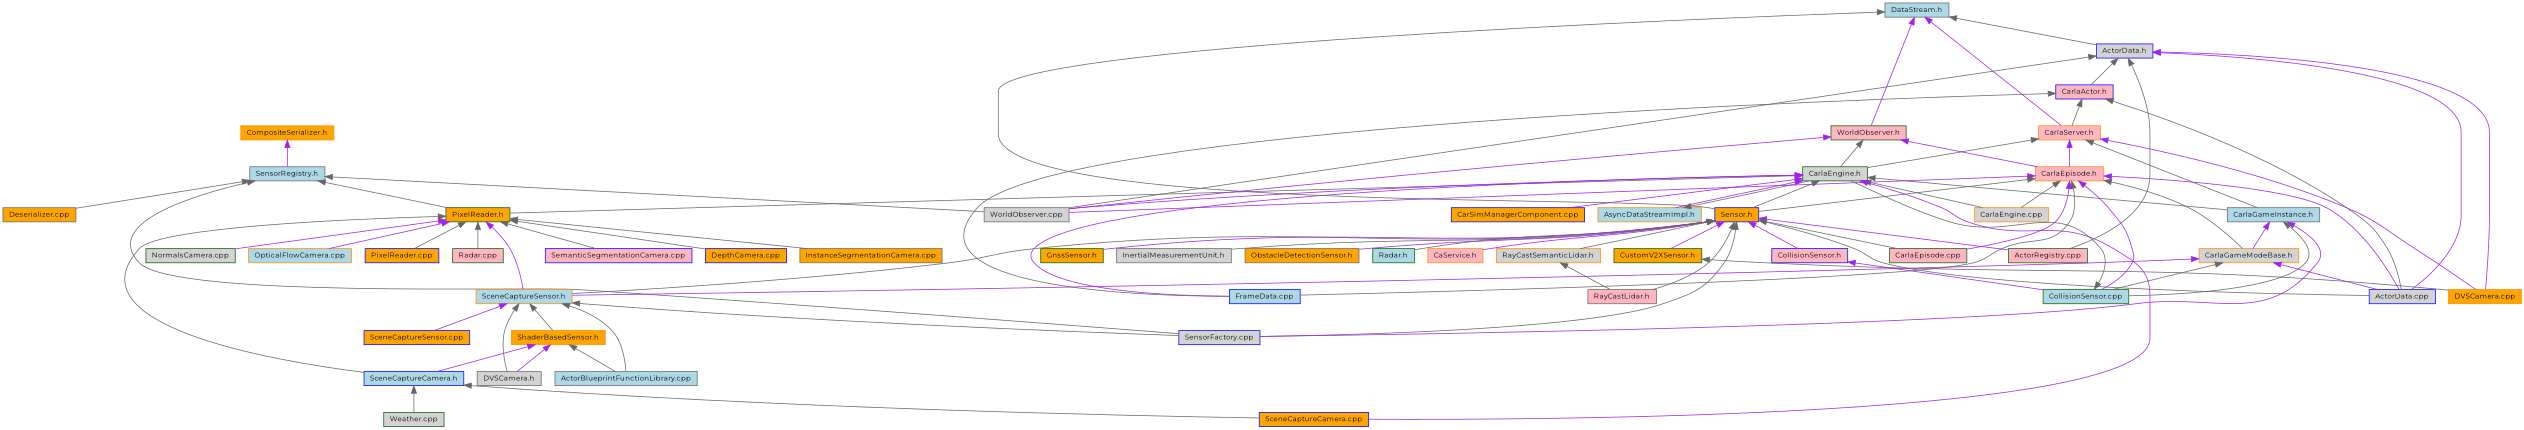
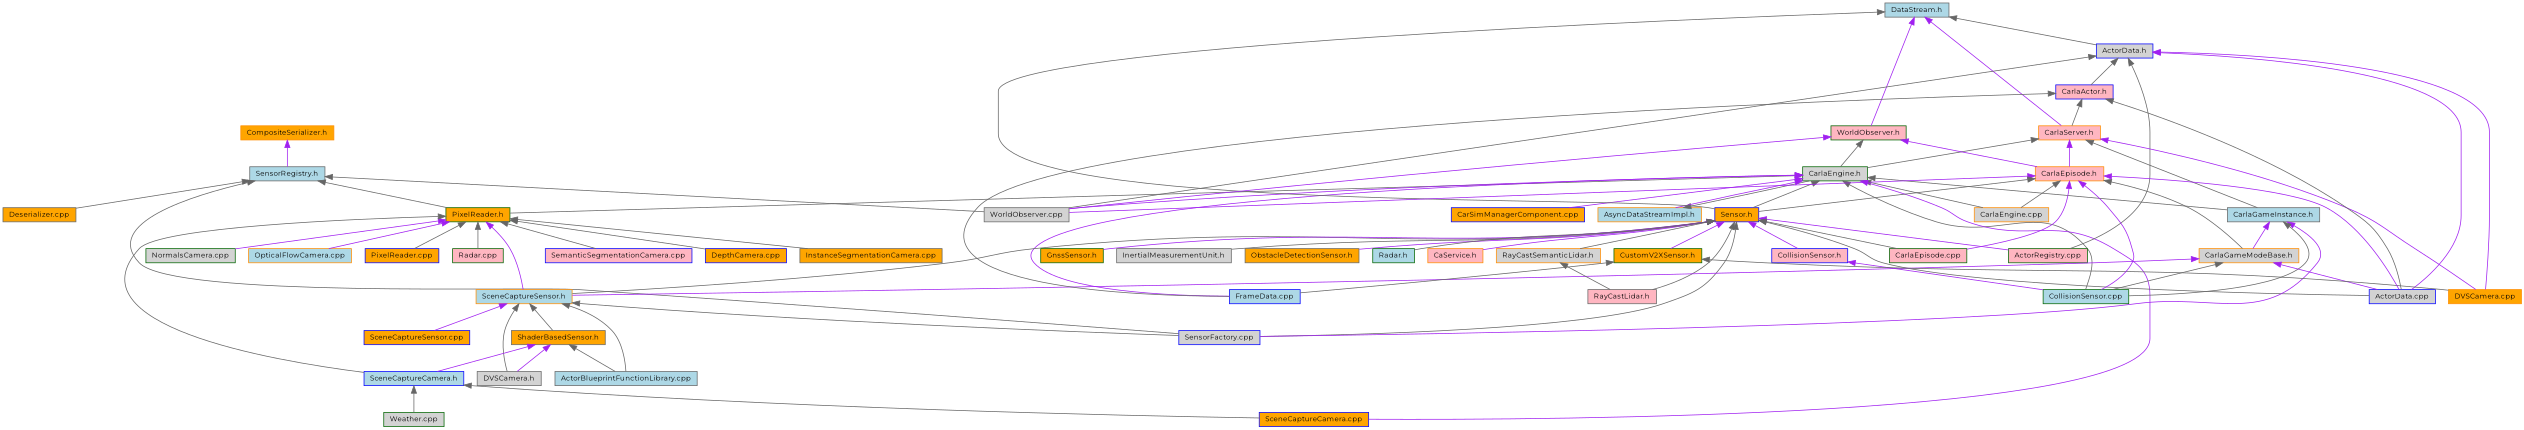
edge "CarlaEngine.h" -> "CollisionSensor.cpp": reversed
edge "FrameData.cpp" -> "CarlaEpisode.h": now "FrameData.cpp" -> "CustomV2XSensor.h"
node "ShaderBasedSensor.h": color darkorange -> gray40
